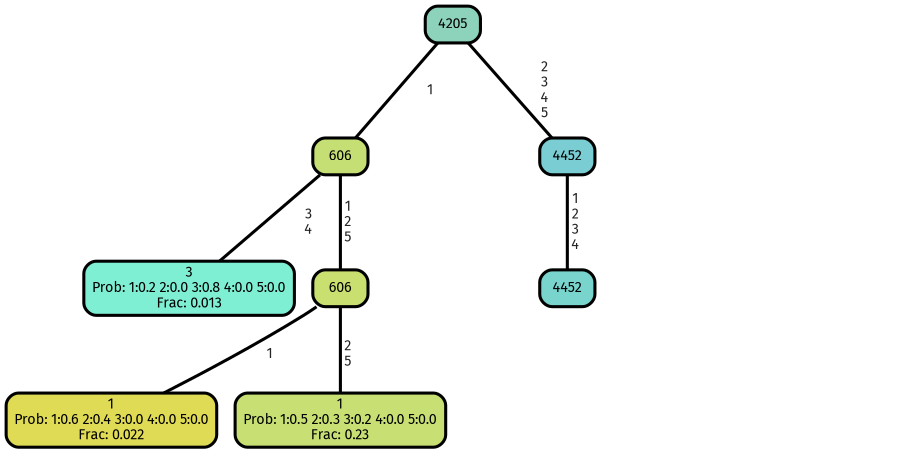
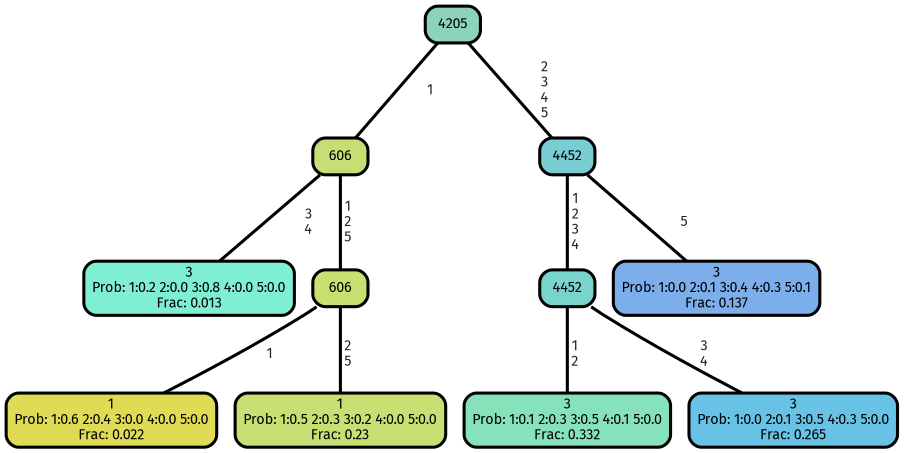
node "3 Prob: 1:0.0 2:0.1 3:0.4 4:0.3 5:0.1 Frac: 0.137": added
node "3 Prob: 1:0.1 2:0.3 3:0.5 4:0.1 5:0.0 Frac: 0.332": added
node "3 Prob: 1:0.0 2:0.1 3:0.5 4:0.3 5:0.0 Frac: 0.265": added
